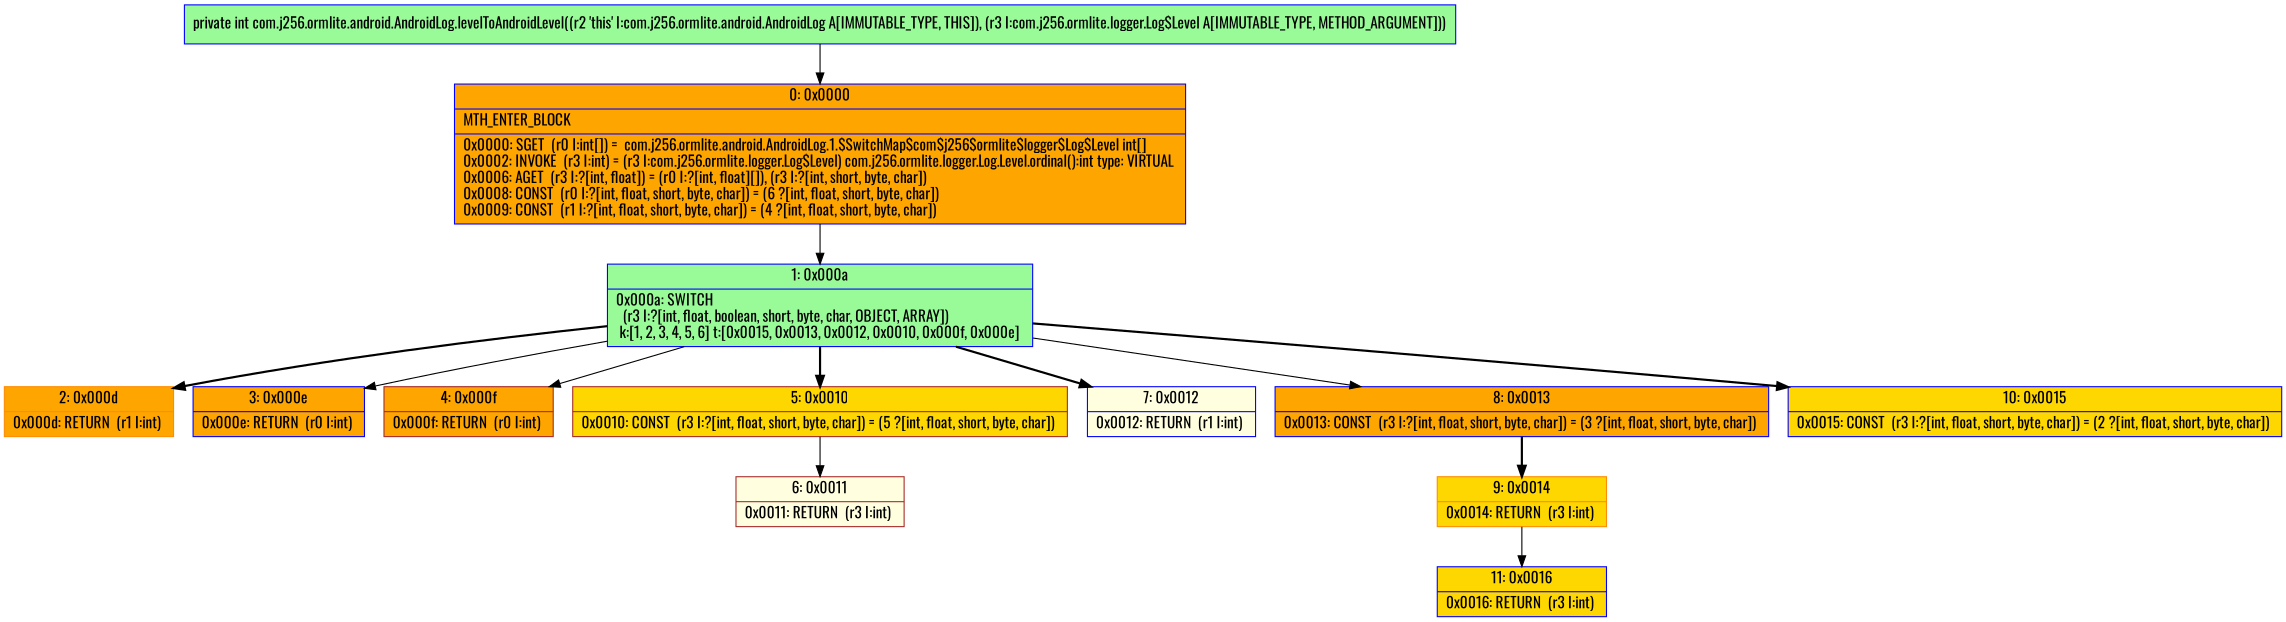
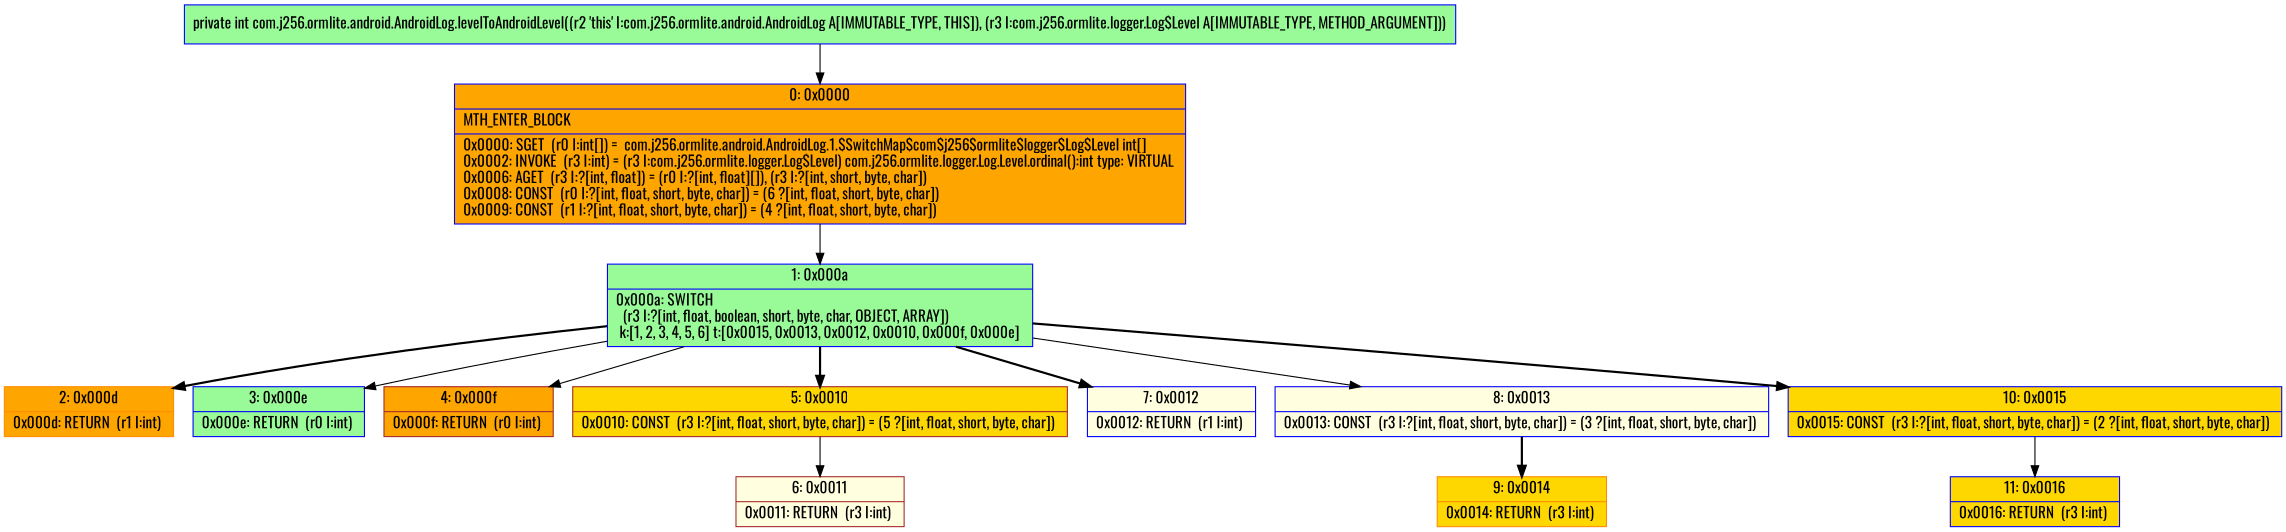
node "3: 0x000e": fillcolor orange -> palegreen
node "8: 0x0013": fillcolor orange -> lightyellow
edge "9: 0x0014" -> "11: 0x0016": now "10: 0x0015" -> "11: 0x0016"
